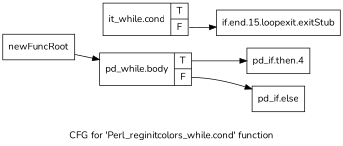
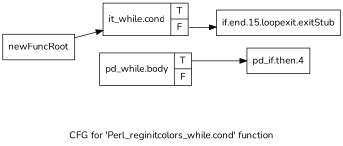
edge "newFuncRoot" -> "pd_while.body": now "newFuncRoot" -> "it_while.cond"
node "pd_if.else": removed
